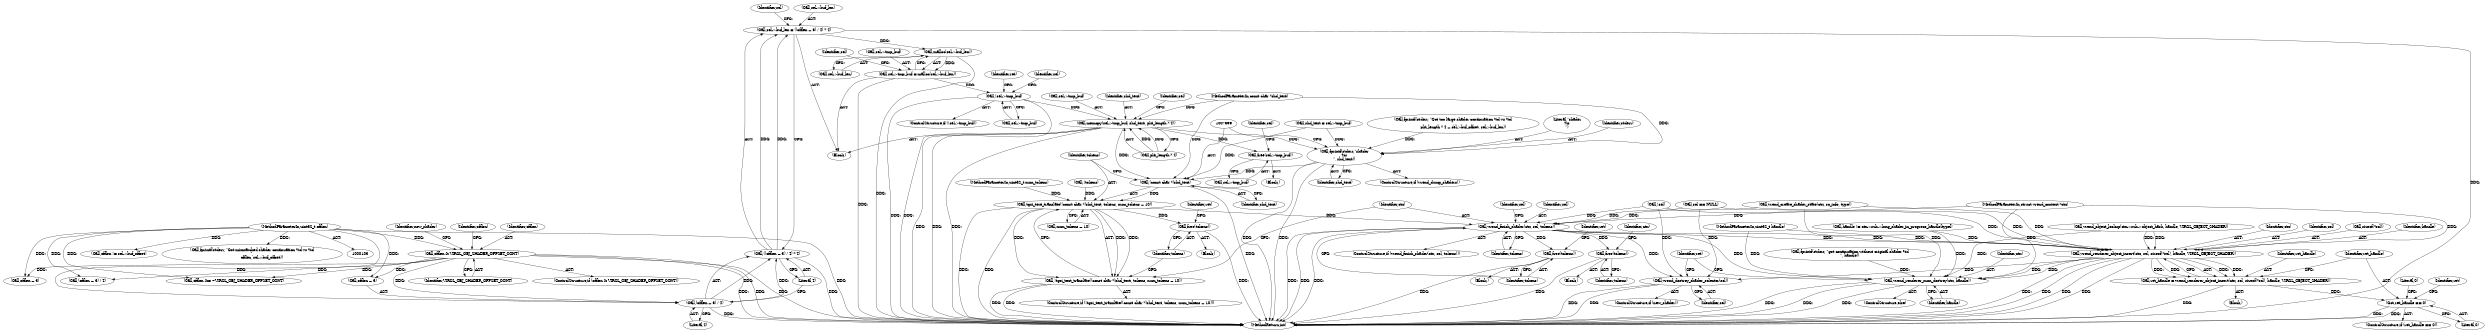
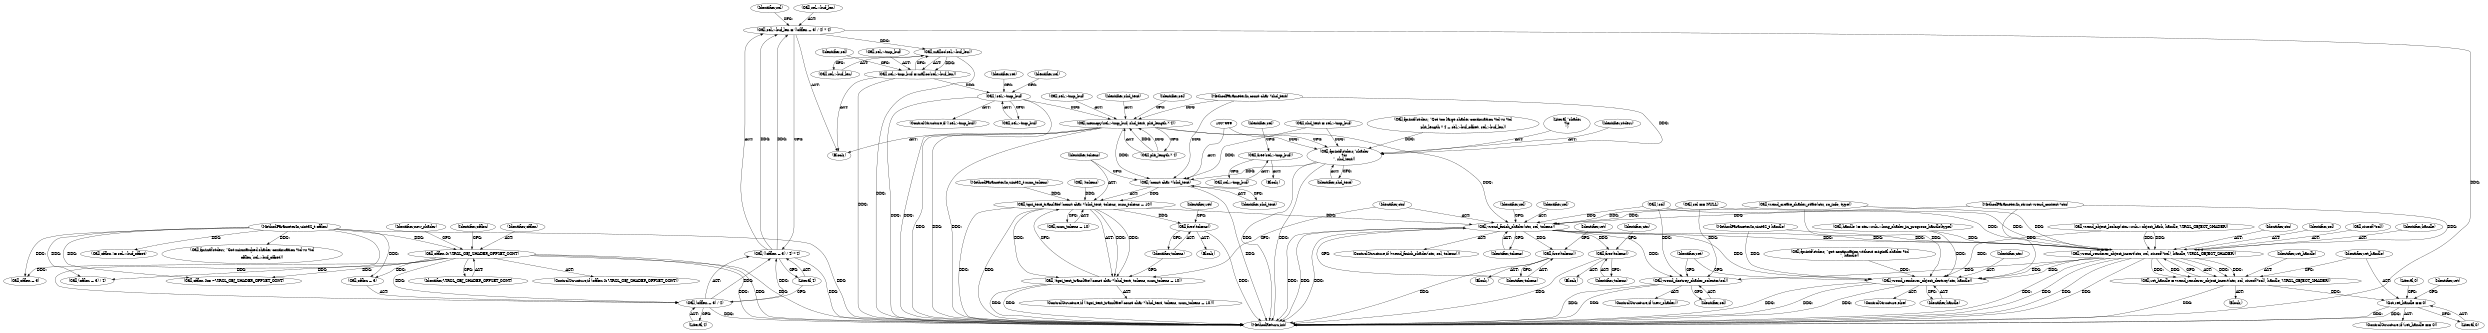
edge "(Call,memcpy(sel->tmp_buf, shd_text, pkt_length * 4))" -> "(Call,free(sel->tmp_buf))": now "(Call,memcpy(sel->tmp_buf, shd_text, pkt_length * 4))" -> "(Call,vrend_finish_shader(ctx, sel, tokens))"
node "(ControlStructure,if (vrend_dump_shaders))": removed
node "1000103": removed
node "(Call,vrend_renderer_num_destroy(ctx, handle))": label "(Call,vrend_renderer_num_destroy(ctx, handle))" -> "(Call,vrend_renderer_object_destroy(ctx, handle))"
